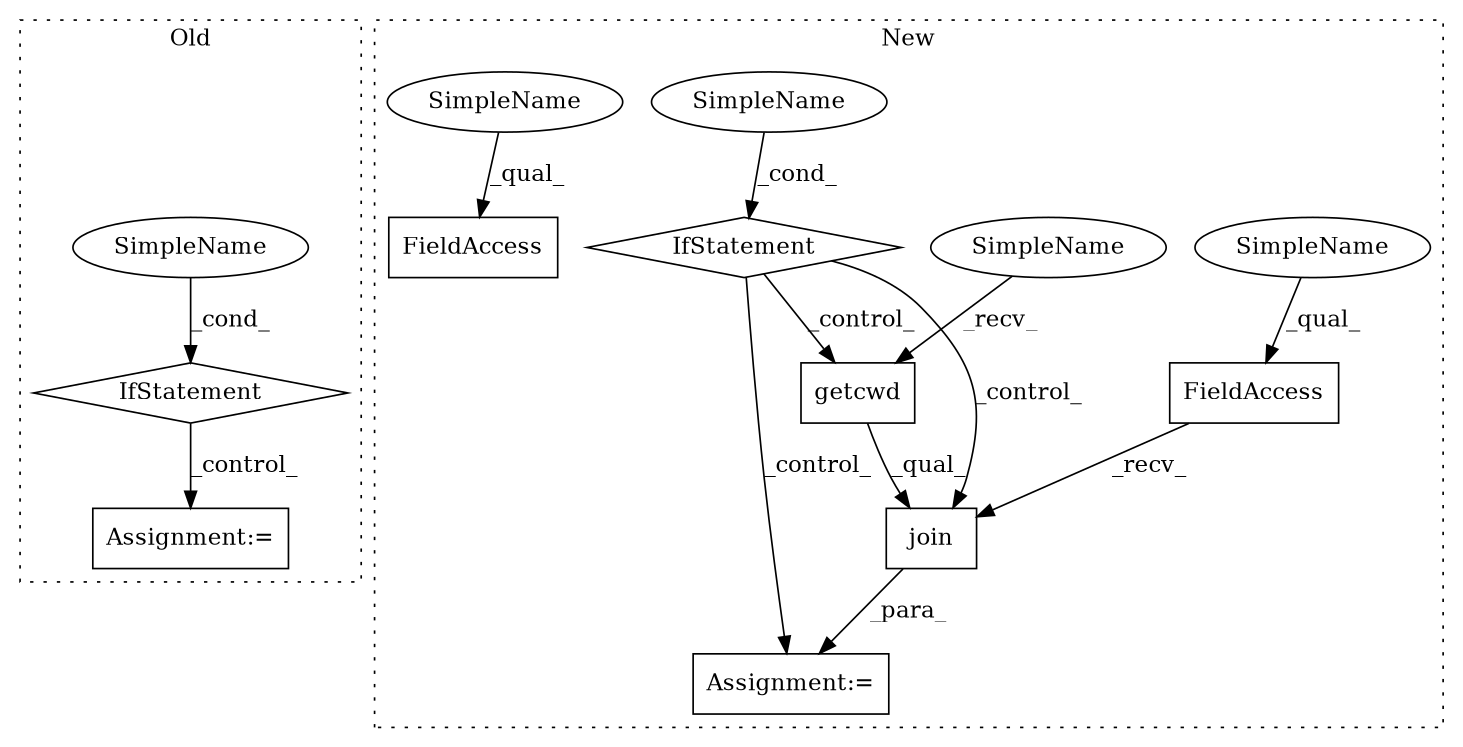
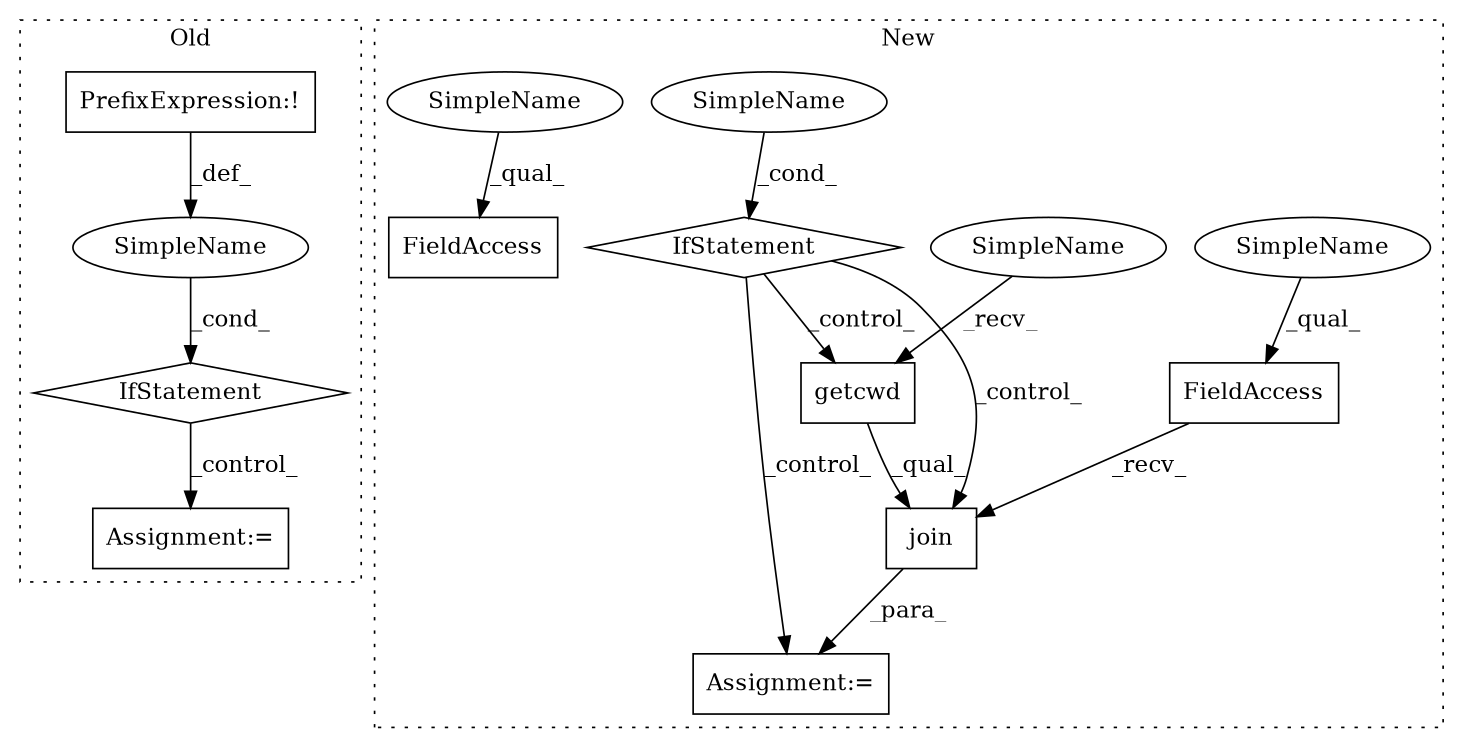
node "PrefixExpression:!": added
